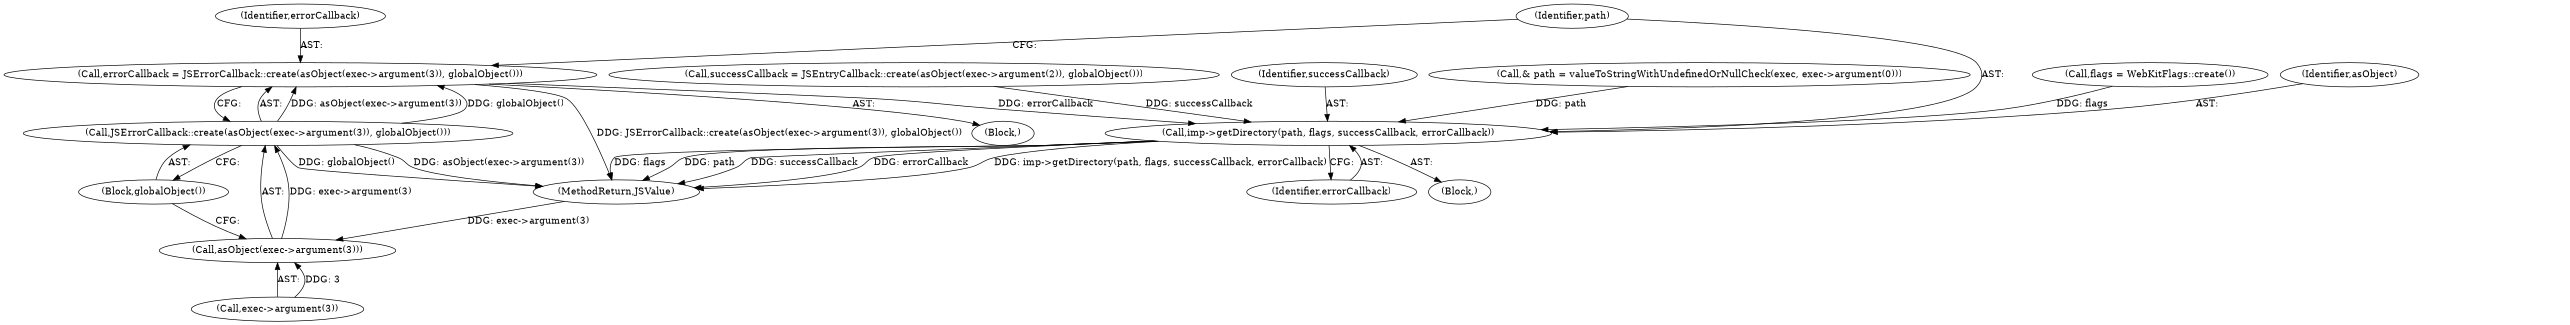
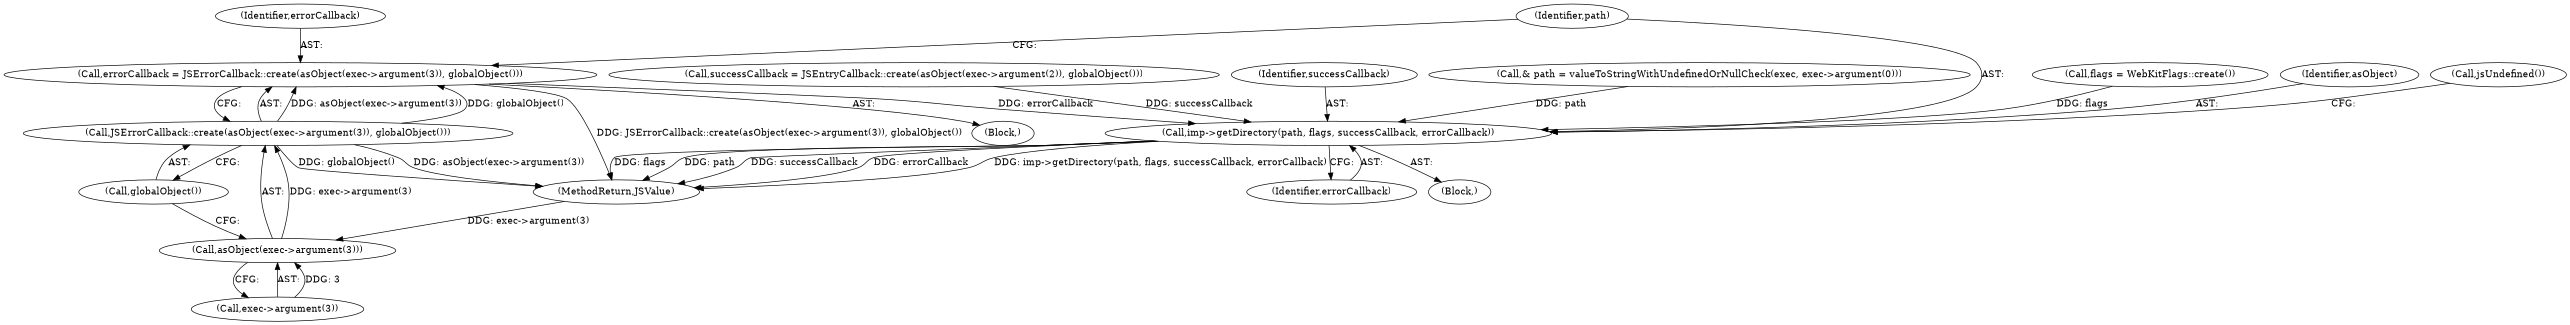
node "(Call,jsUndefined())": added
node "(Block,globalObject())": label "(Block,globalObject())" -> "(Call,globalObject())"
edge "(Call,asObject(exec->argument(3)))" -> "(Call,exec->argument(3))": added, label "CFG:"
